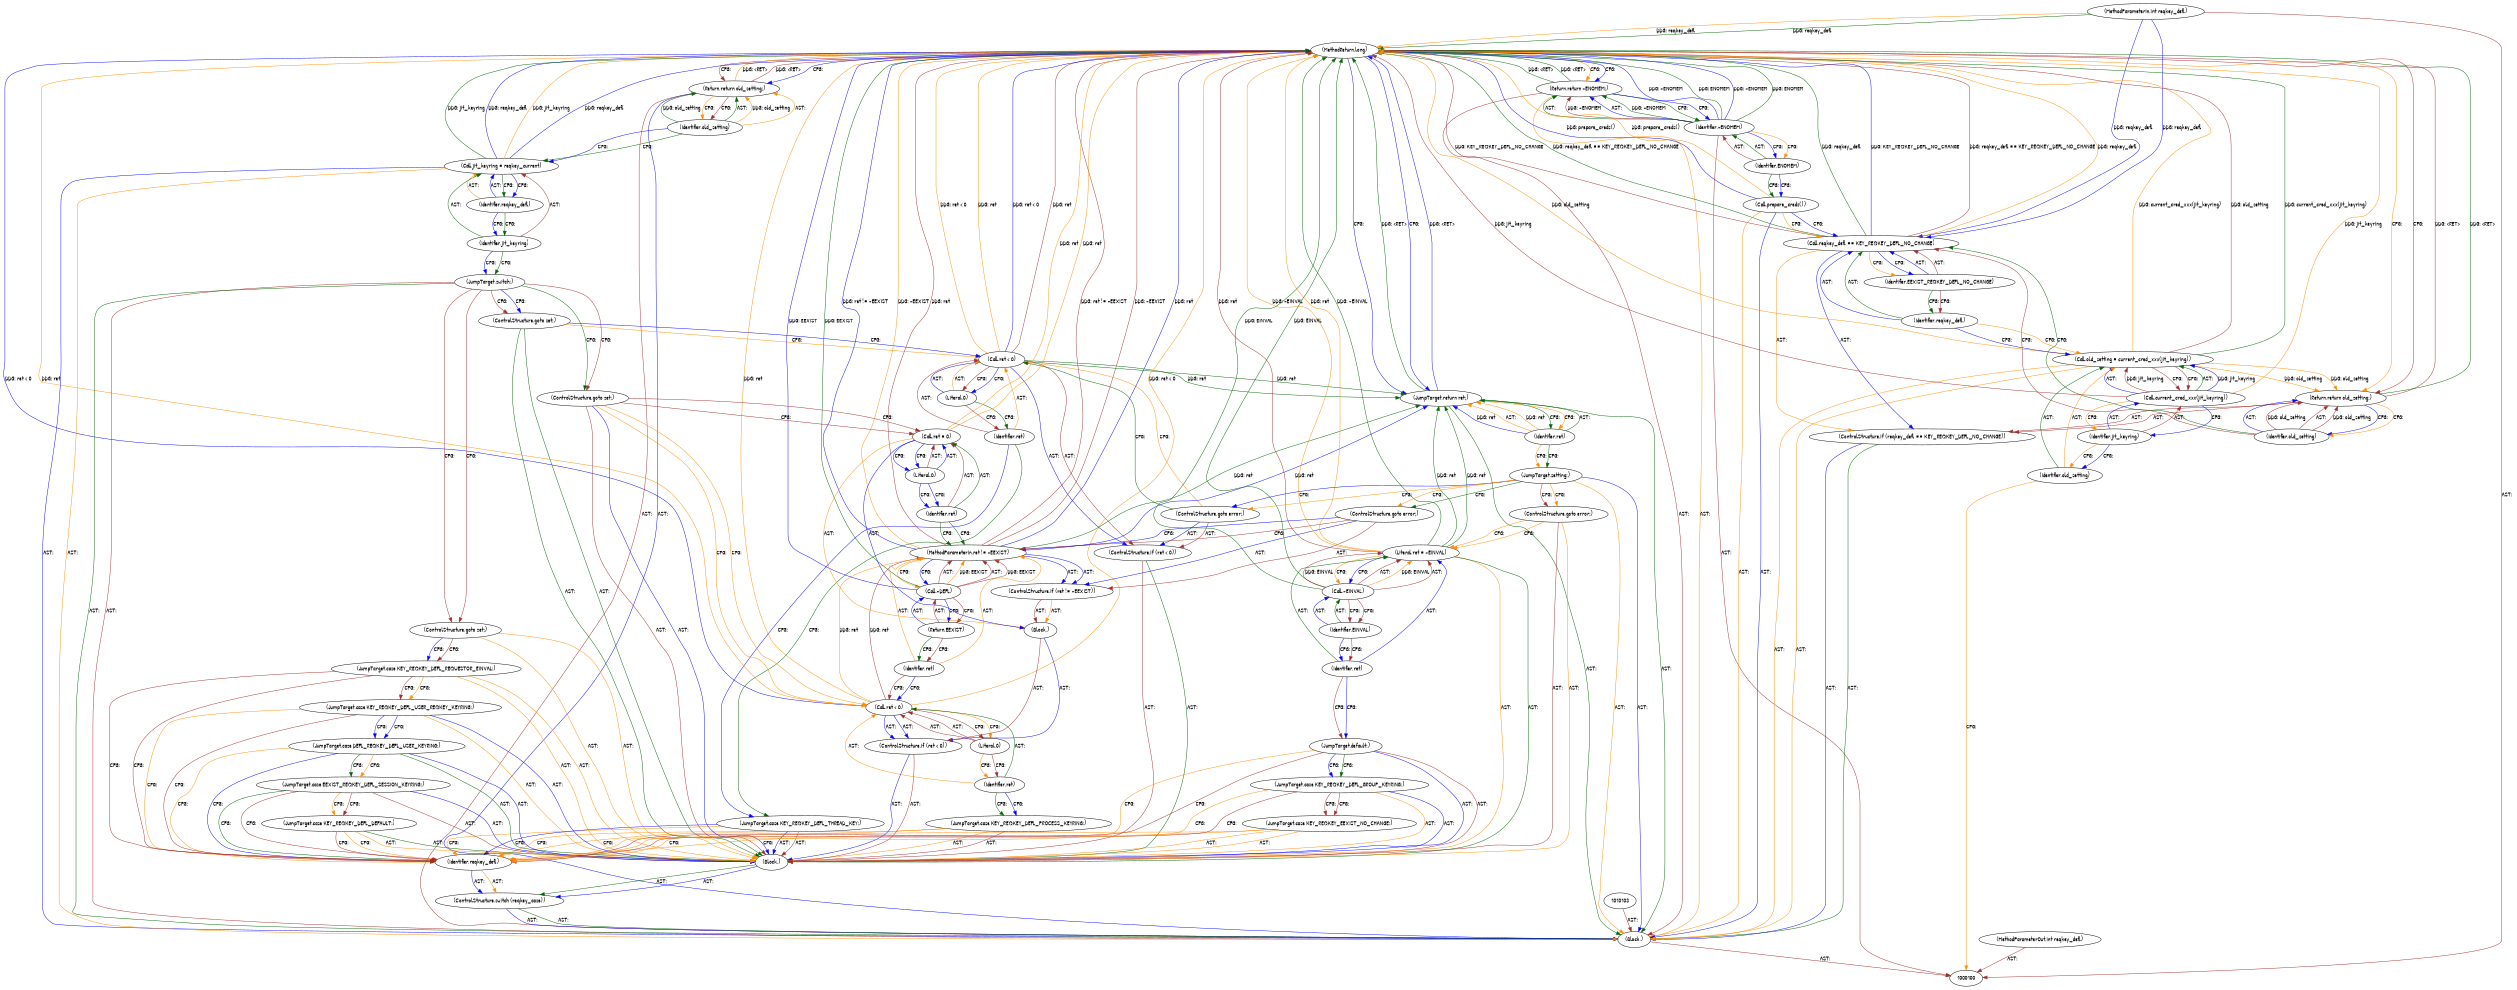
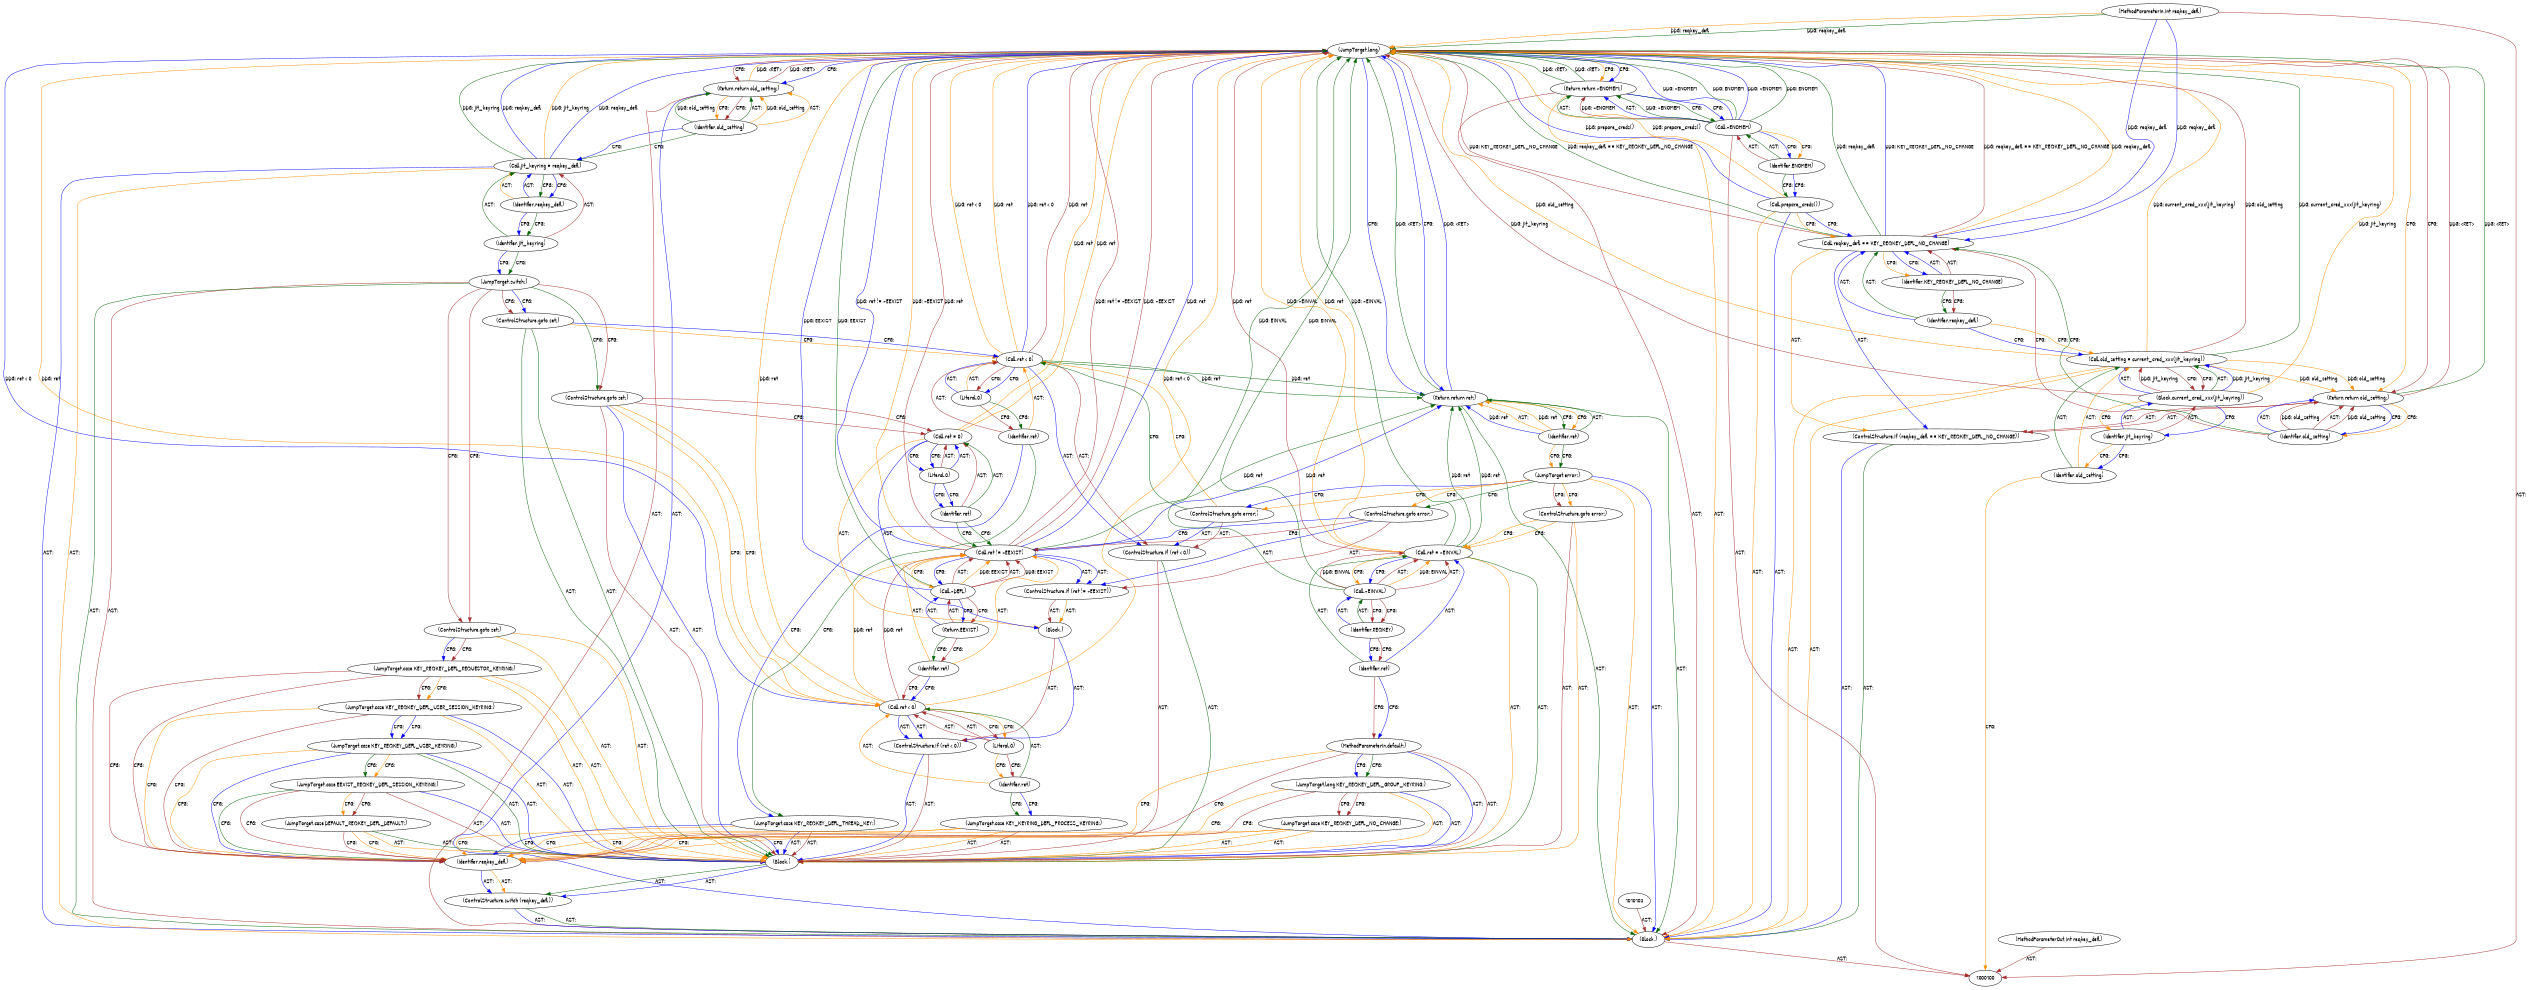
node "(MethodReturn,long)": label "(MethodReturn,long)" -> "(JumpTarget,long)"
node "(Identifier,-ENOMEM)": label "(Identifier,-ENOMEM)" -> "(Call,-ENOMEM)"
node "(Call,jit_keyring = reqkey_current)": label "(Call,jit_keyring = reqkey_current)" -> "(Call,jit_keyring = reqkey_defl)"
node "(Identifier,EEXIST_REQKEY_DEFL_NO_CHANGE)": label "(Identifier,EEXIST_REQKEY_DEFL_NO_CHANGE)" -> "(Identifier,KEY_REQKEY_DEFL_NO_CHANGE)"
node "(JumpTarget,return ret;)": label "(JumpTarget,return ret;)" -> "(Return,return ret;)"
node "(Call,current_cred_xxx(jit_keyring))": label "(Call,current_cred_xxx(jit_keyring))" -> "(Block,current_cred_xxx(jit_keyring))"
node "(JumpTarget,setting:)": label "(JumpTarget,setting:)" -> "(JumpTarget,error:)"
node "(MethodParameterIn,ret != -EEXIST)": label "(MethodParameterIn,ret != -EEXIST)" -> "(Call,ret != -EEXIST)"
node "(Literal,ret = -EINVAL)": label "(Literal,ret = -EINVAL)" -> "(Call,ret = -EINVAL)"
node "(Identifier,EINVAL)": label "(Identifier,EINVAL)" -> "(Identifier,REQKEY)"
node "(JumpTarget,case KEY_REQKEY_DEFL_REQUESTOR_EINVAL:)": label "(JumpTarget,case KEY_REQKEY_DEFL_REQUESTOR_EINVAL:)" -> "(JumpTarget,case KEY_REQKEY_DEFL_REQUESTOR_KEYRING:)"
node "(JumpTarget,case KEY_REQKEY_DEFL_USER_REQKEY_KEYRING:)": label "(JumpTarget,case KEY_REQKEY_DEFL_USER_REQKEY_KEYRING:)" -> "(JumpTarget,case KEY_REQKEY_DEFL_USER_SESSION_KEYRING:)"
node "(JumpTarget,case DEFL_REQKEY_DEFL_USER_KEYRING:)": label "(JumpTarget,case DEFL_REQKEY_DEFL_USER_KEYRING:)" -> "(JumpTarget,case KEY_REQKEY_DEFL_USER_KEYRING:)"
node "(JumpTarget,default:)": label "(JumpTarget,default:)" -> "(MethodParameterIn,default:)"
node "(JumpTarget,case KEY_REQKEY_DEFL_GROUP_KEYRING:)": label "(JumpTarget,case KEY_REQKEY_DEFL_GROUP_KEYRING:)" -> "(JumpTarget,long KEY_REQKEY_DEFL_GROUP_KEYRING:)"
node "(JumpTarget,case KEY_REQKEY_DEFL_DEFAULT:)": label "(JumpTarget,case KEY_REQKEY_DEFL_DEFAULT:)" -> "(JumpTarget,case DEFAULT_REQKEY_DEFL_DEFAULT:)"
node "(JumpTarget,case KEY_REQKEY_DEFL_PROCESS_KEYRING:)": label "(JumpTarget,case KEY_REQKEY_DEFL_PROCESS_KEYRING:)" -> "(JumpTarget,case KEY_KEYRING_DEFL_PROCESS_KEYRING:)"
node "(JumpTarget,case KEY_REQKEY_EEXIST_NO_CHANGE:)": label "(JumpTarget,case KEY_REQKEY_EEXIST_NO_CHANGE:)" -> "(JumpTarget,case KEY_REQKEY_DEFL_NO_CHANGE:)"
node "(ControlStructure,switch (reqkey_case))": label "(ControlStructure,switch (reqkey_case))" -> "(ControlStructure,switch (reqkey_defl))"
